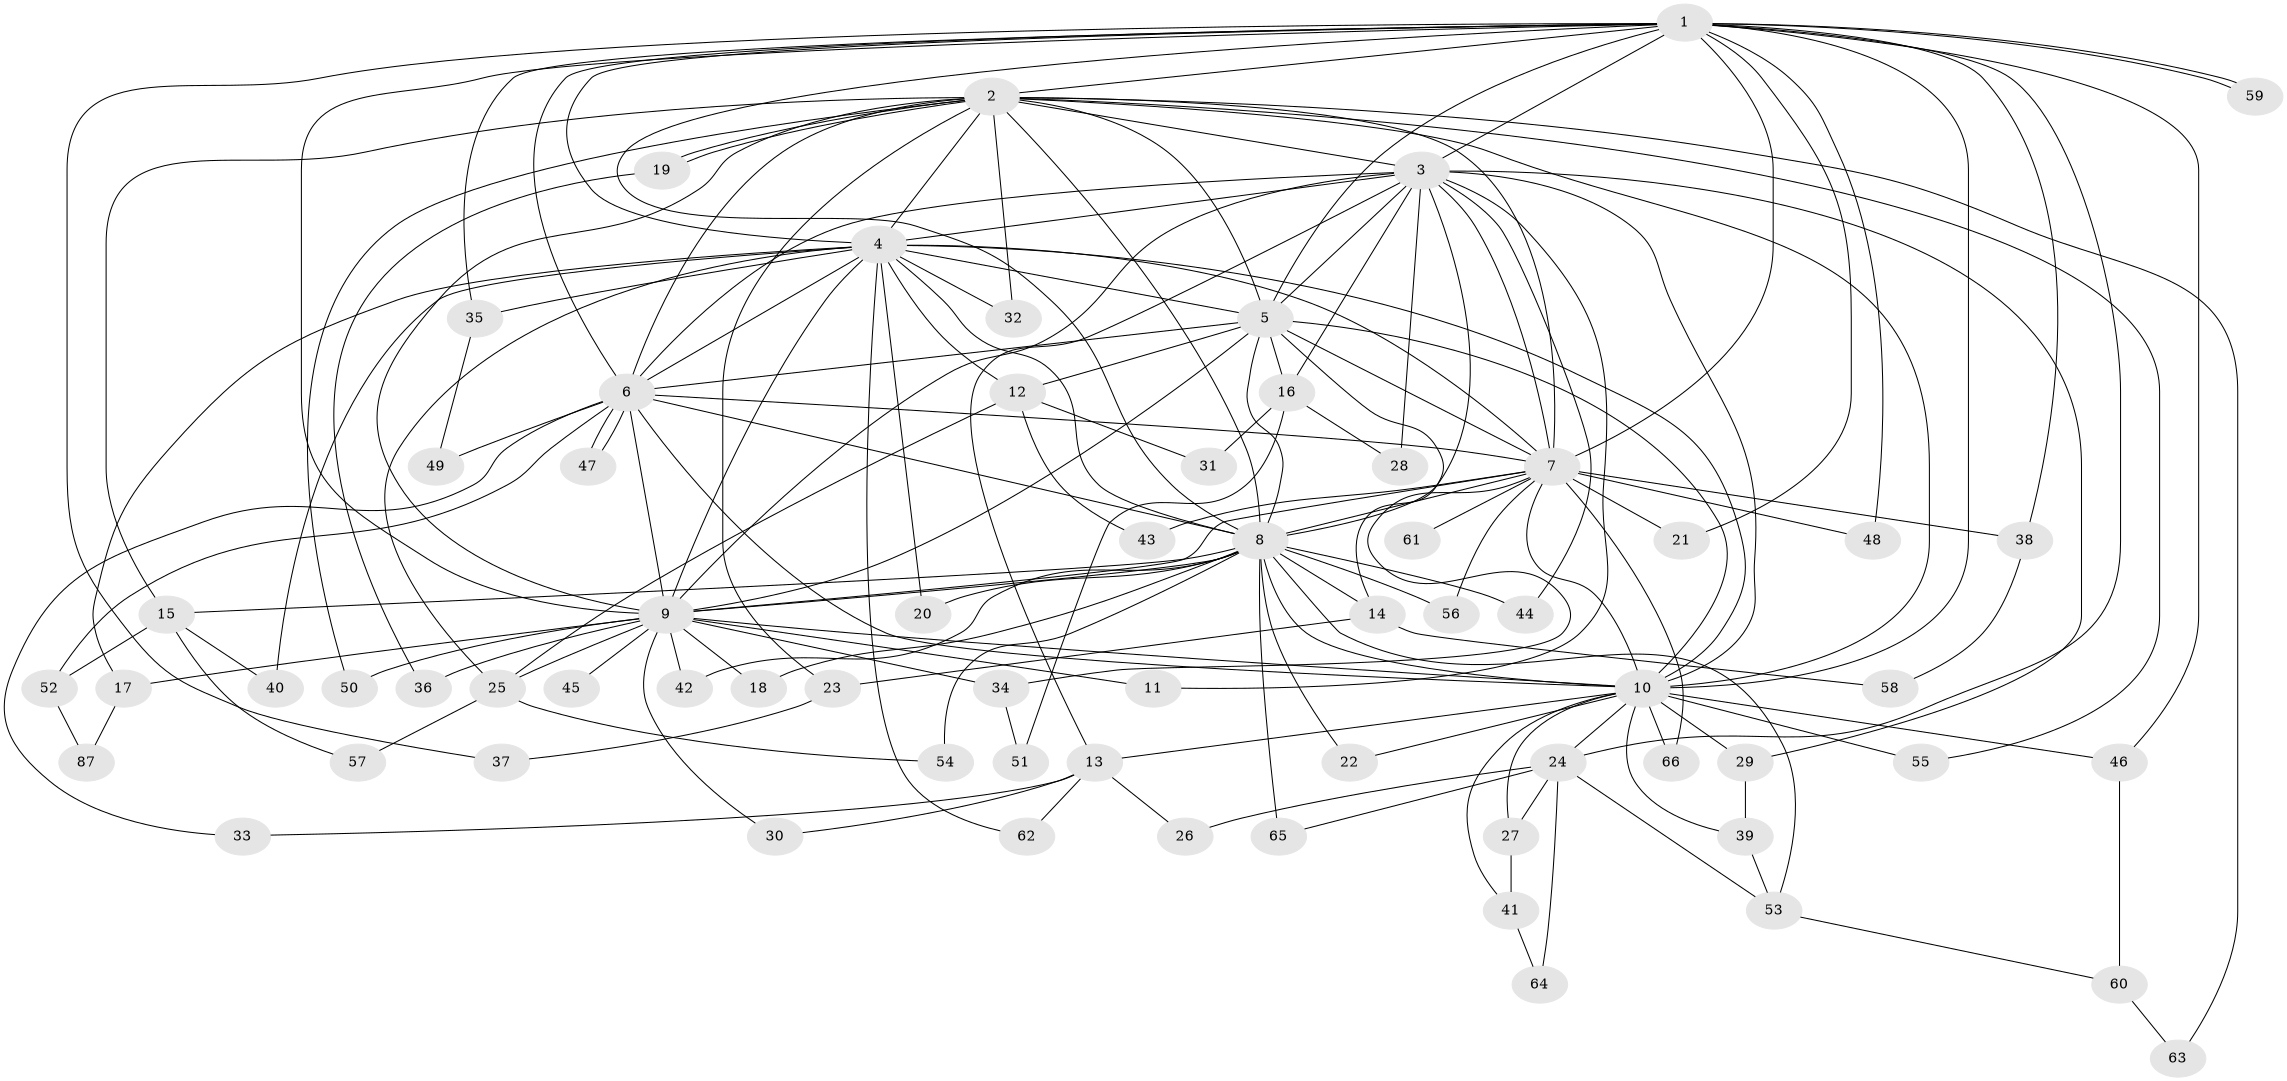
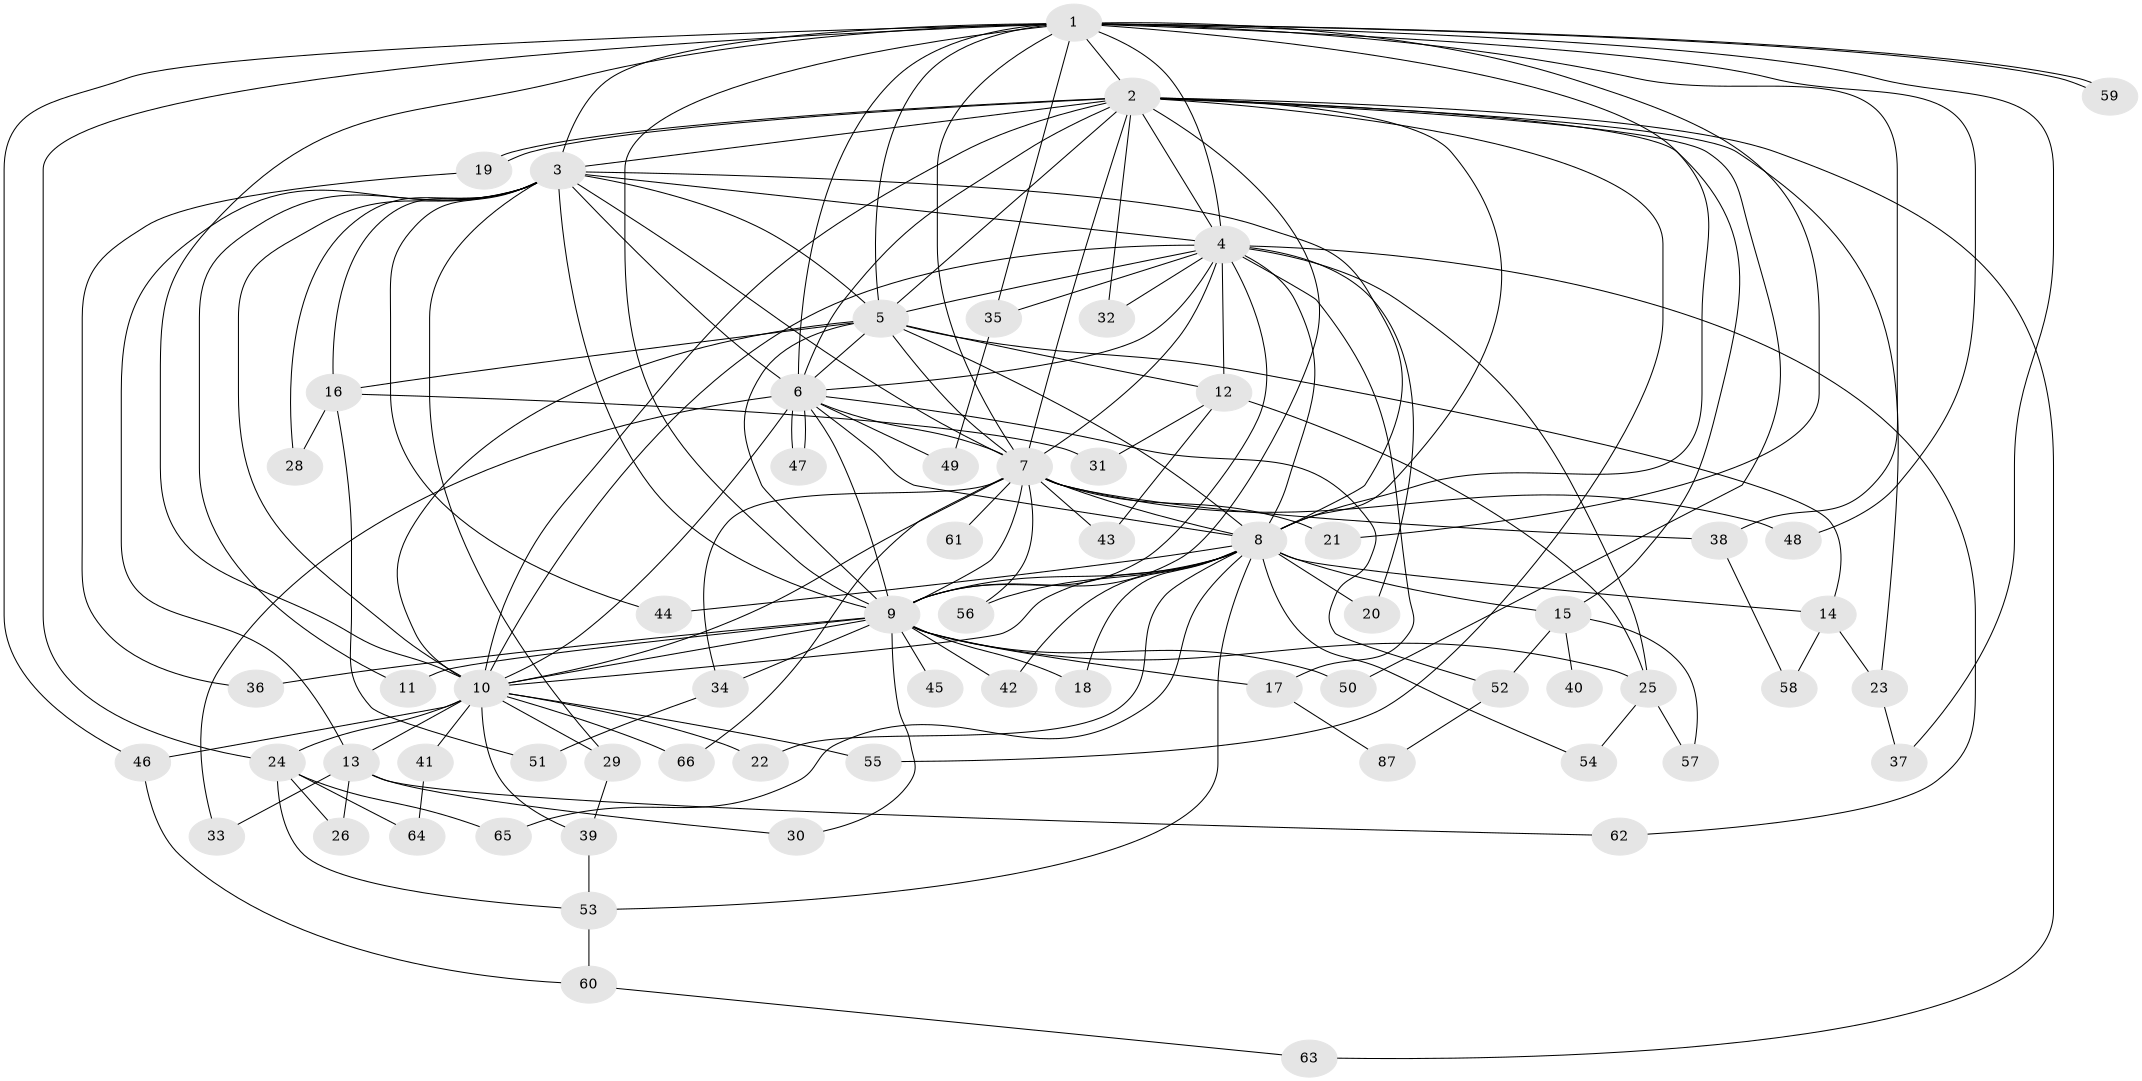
edge "4" -- "40": removed
node "27": removed
